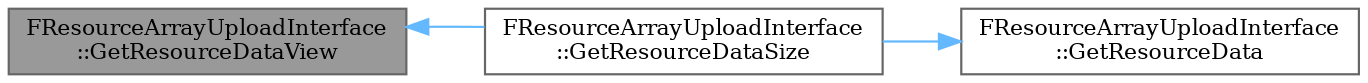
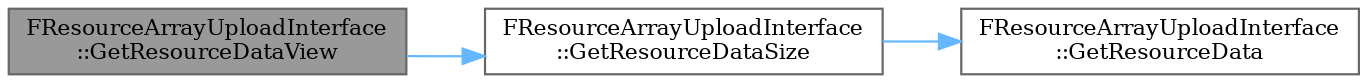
edge "FResourceArrayUploadInterface ::GetResourceDataSize" -> "FResourceArrayUploadInterface ::GetResourceDataView": reversed
